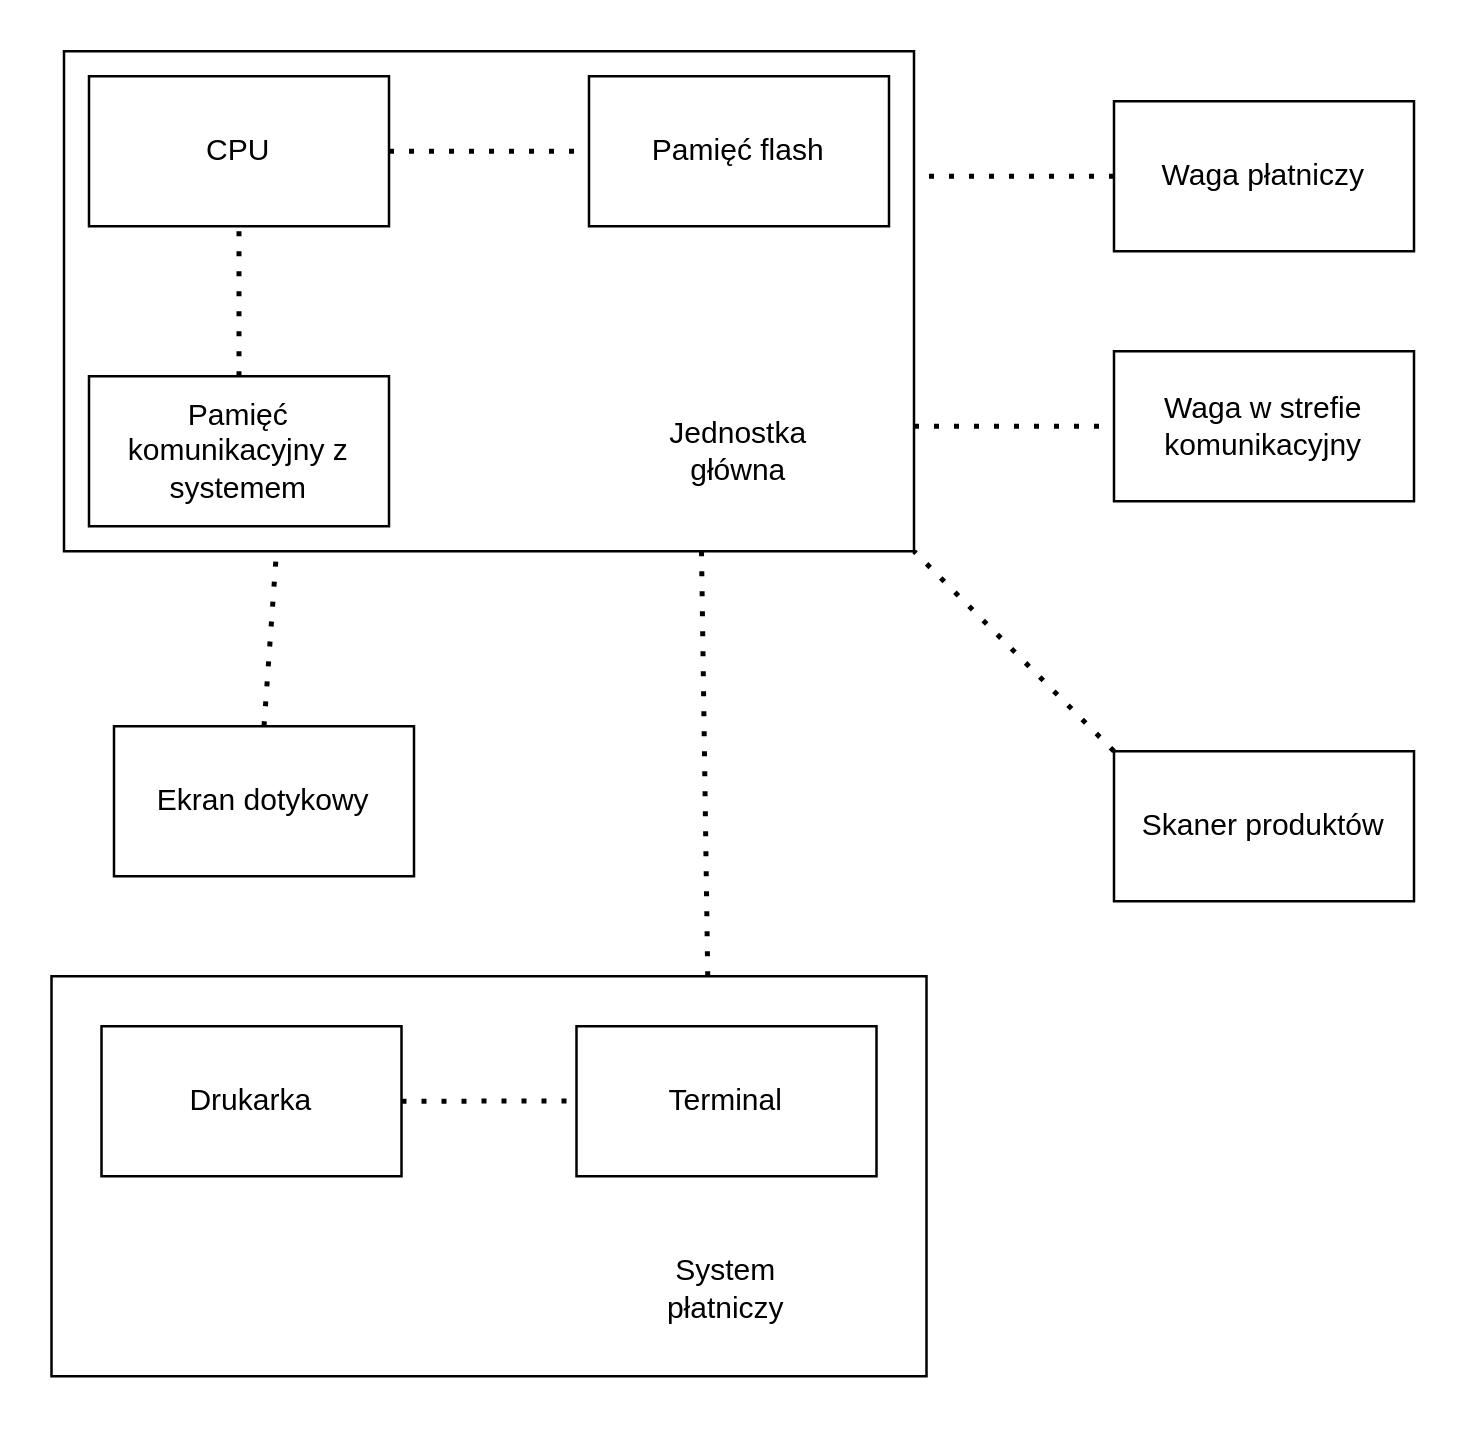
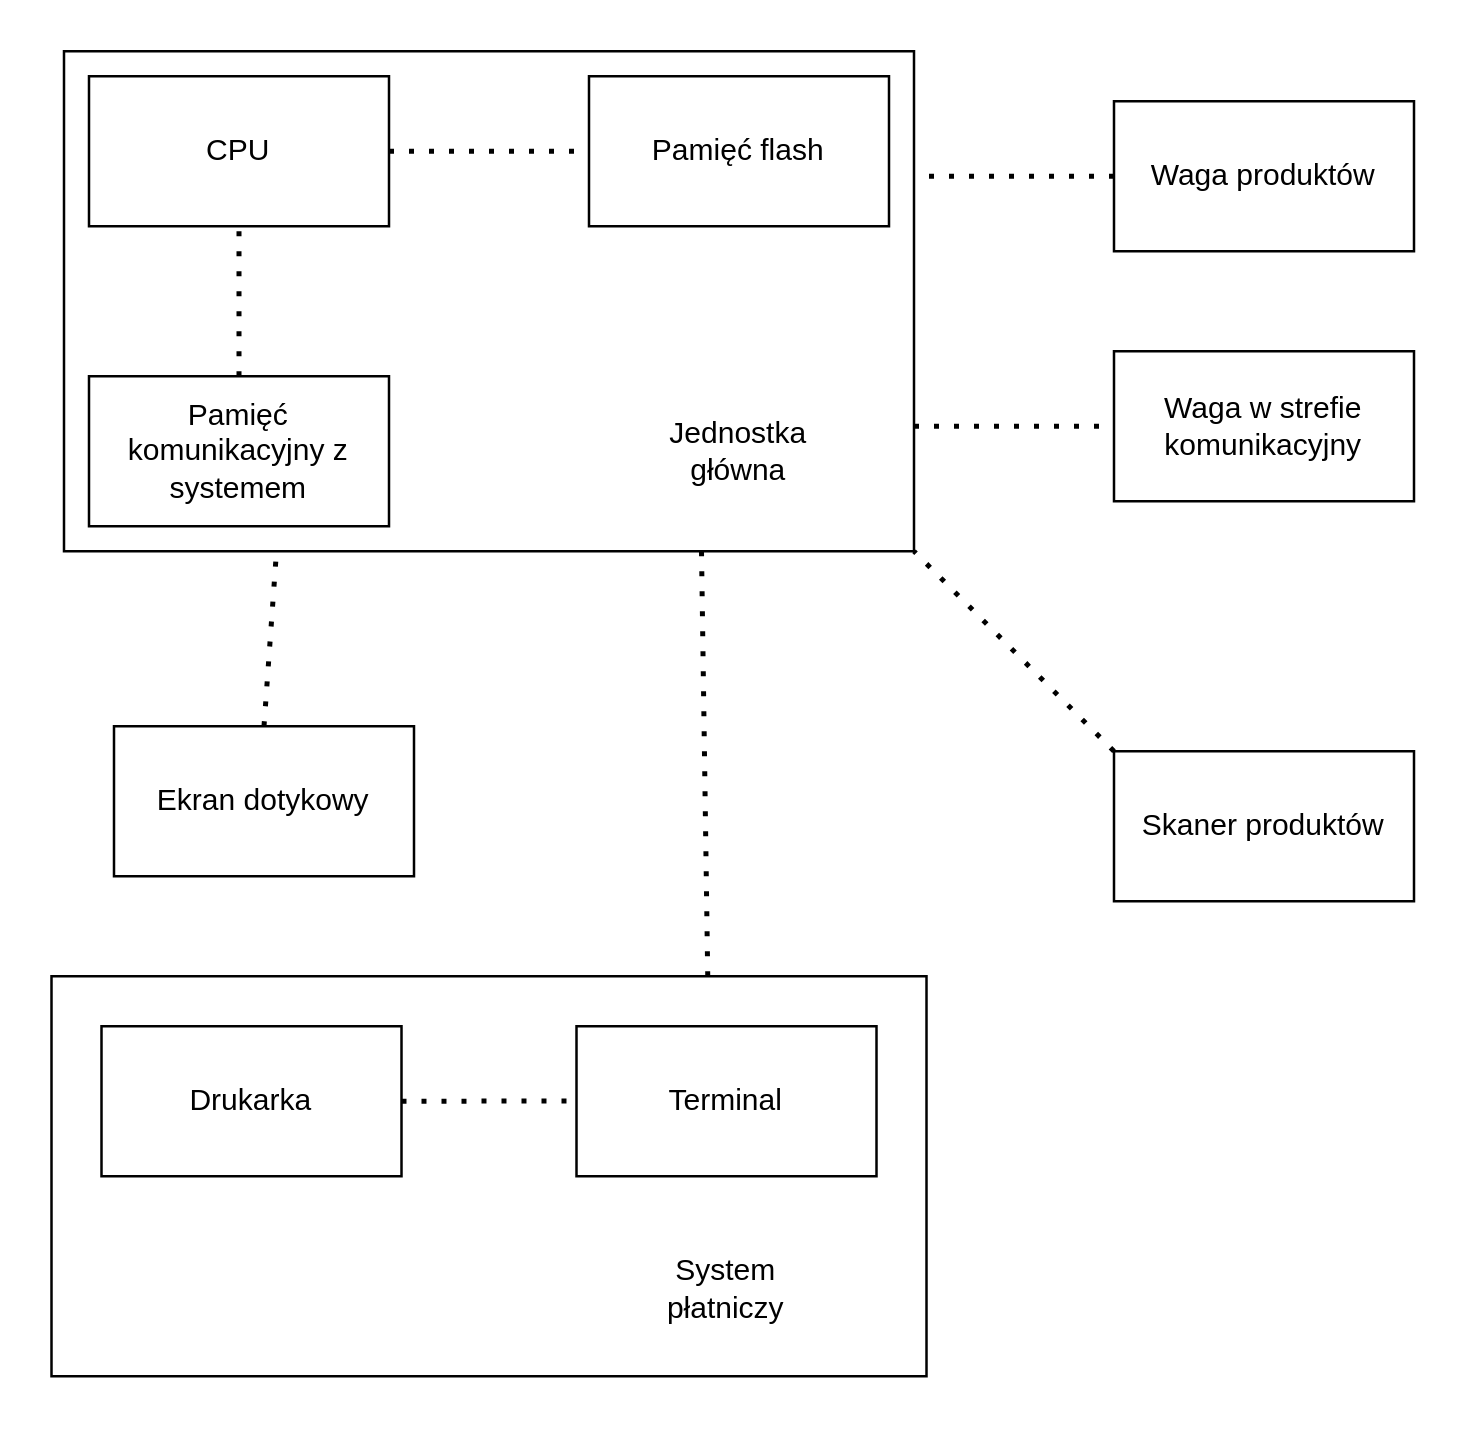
node "Waga płatniczy": label "Waga płatniczy" -> "Waga produktów"
